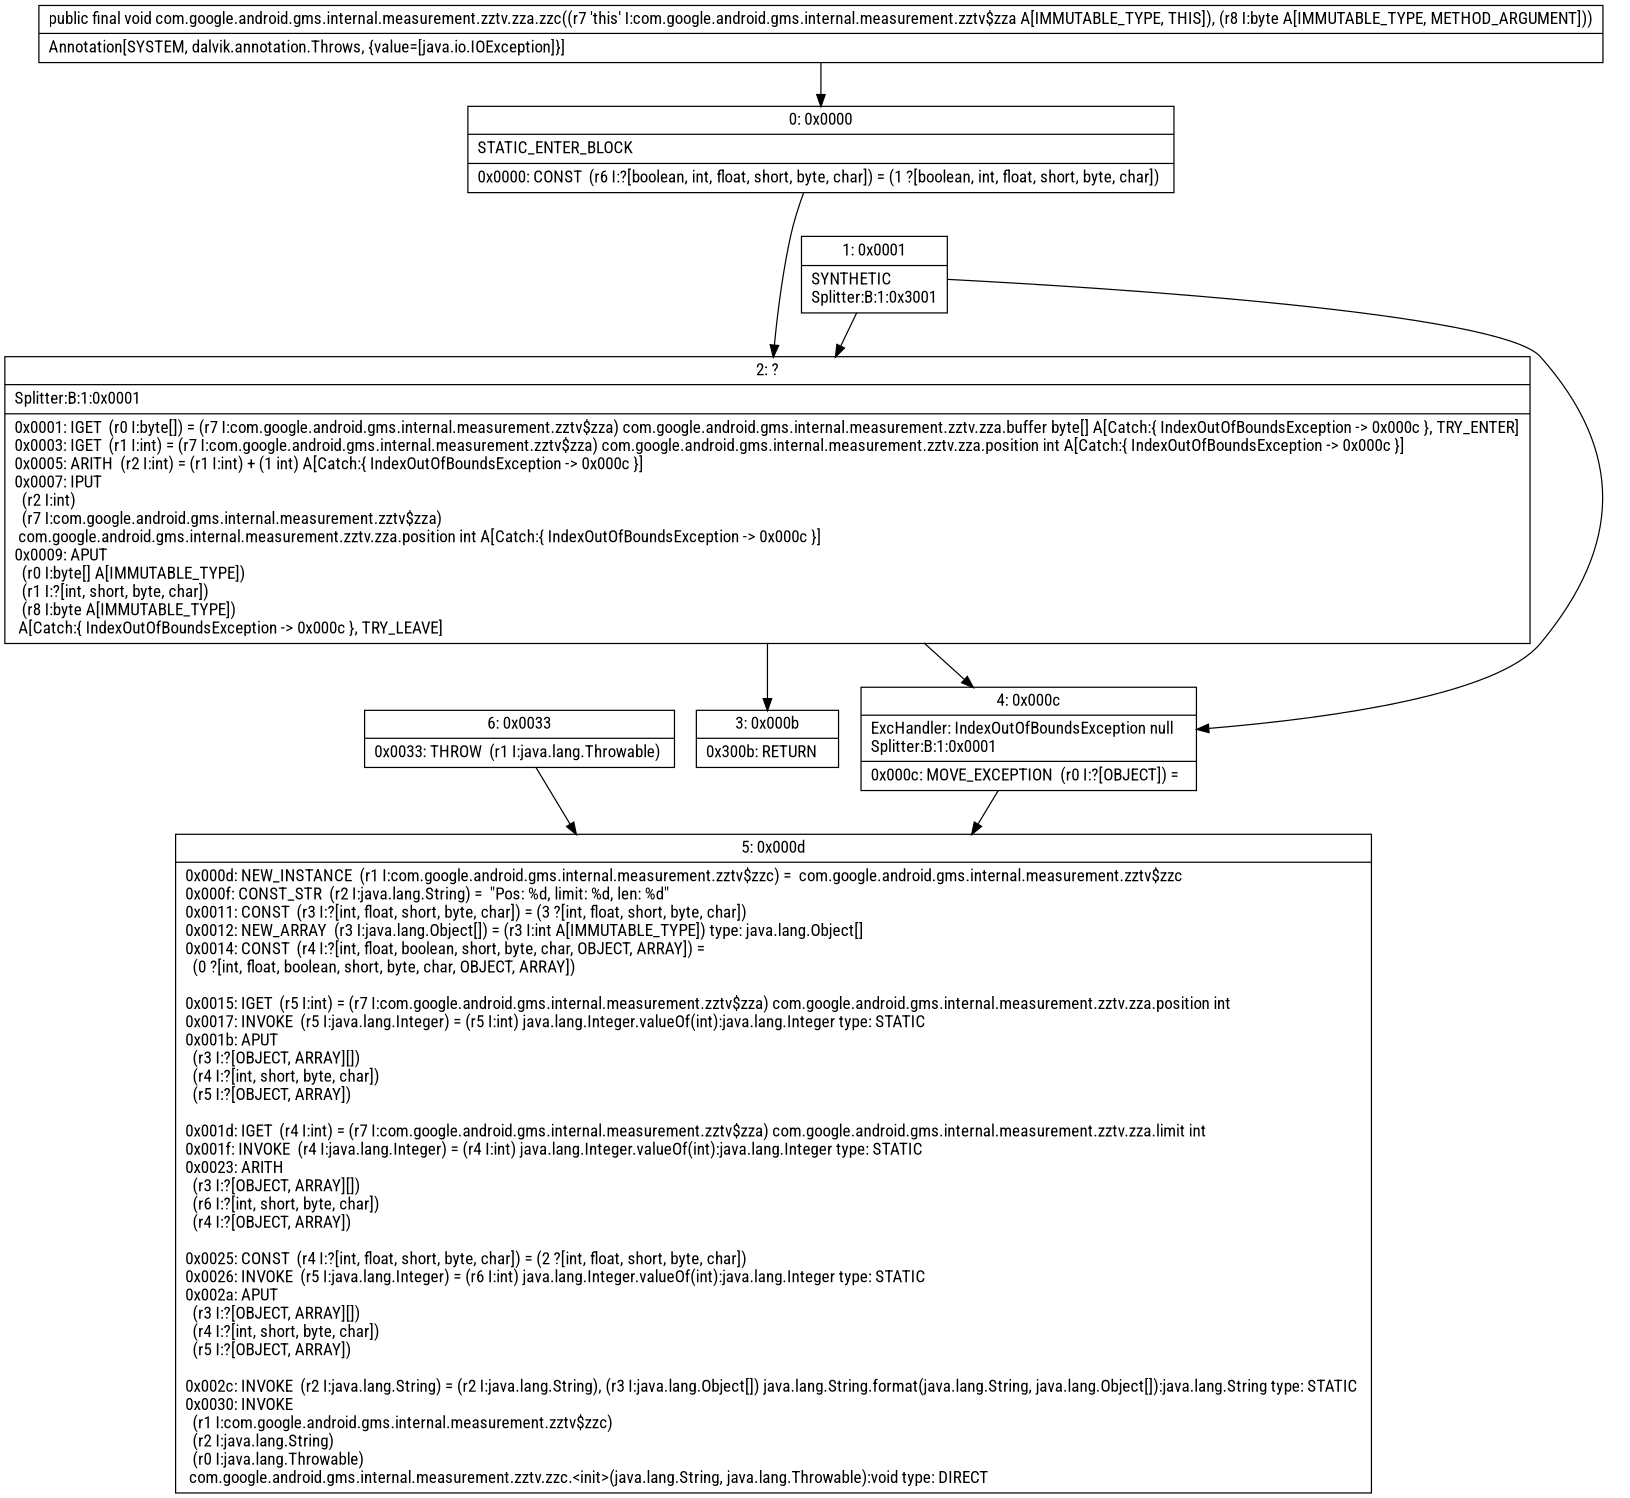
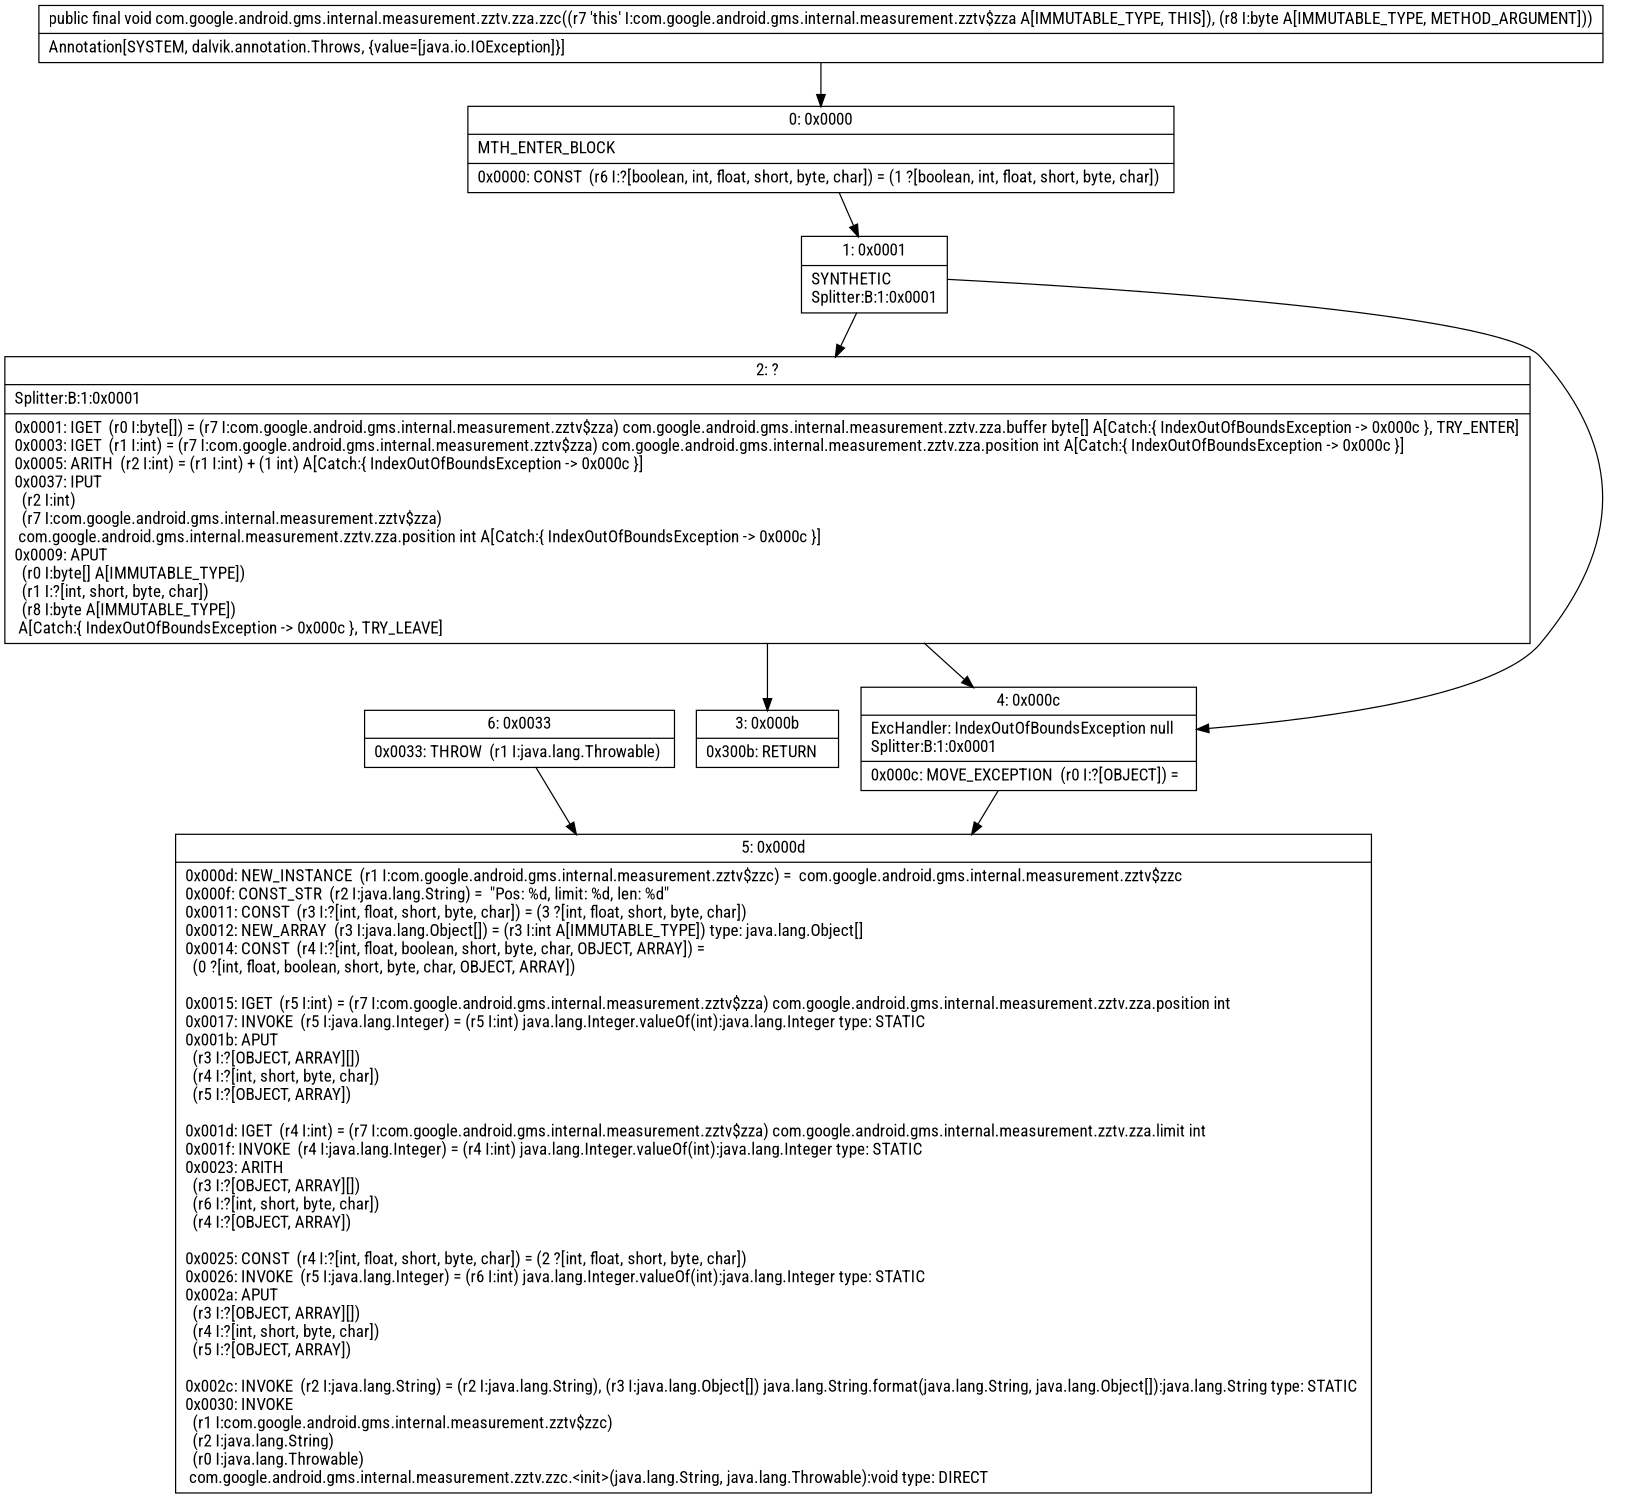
node "0: 0x0000": text "STATIC_ENTER_BLOCK" -> "MTH_ENTER_BLOCK"
edge "0: 0x0000" -> "2: ?": now "0: 0x0000" -> "1: 0x0001"
node "1: 0x0001": text "Splitter:B:1:0x3001" -> "Splitter:B:1:0x0001"
node "2: ?": text "0x0007: IPUT" -> "0x0037: IPUT"
